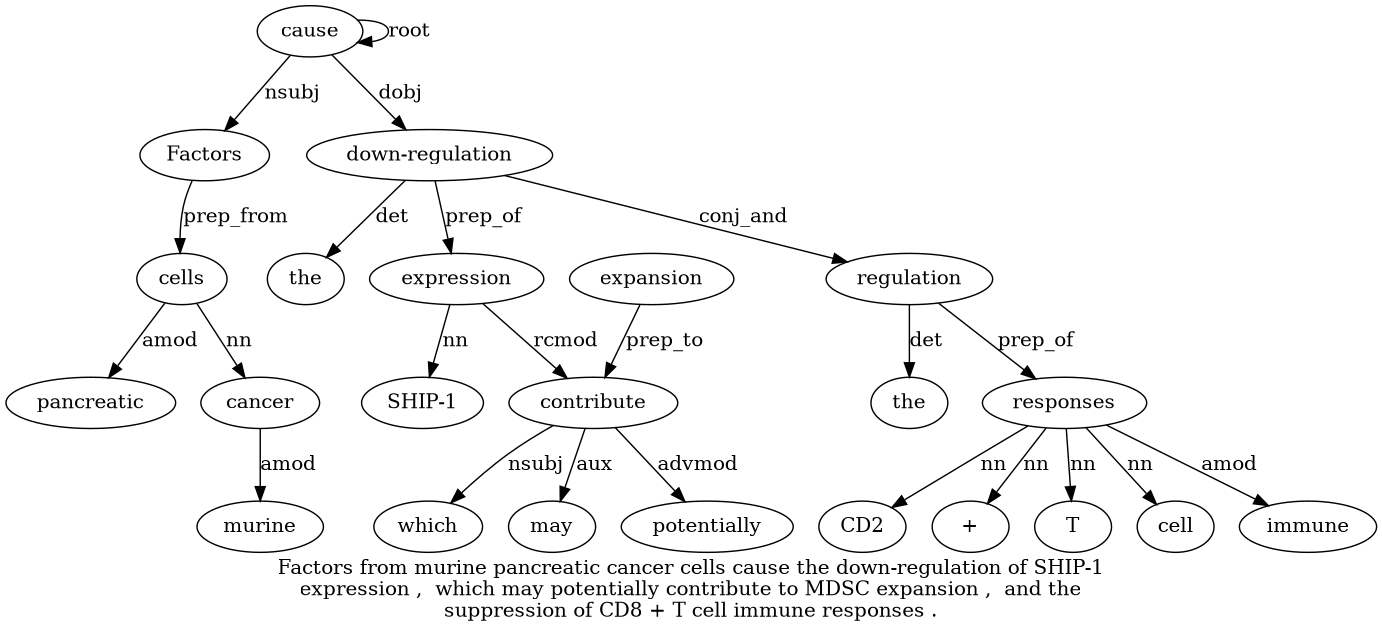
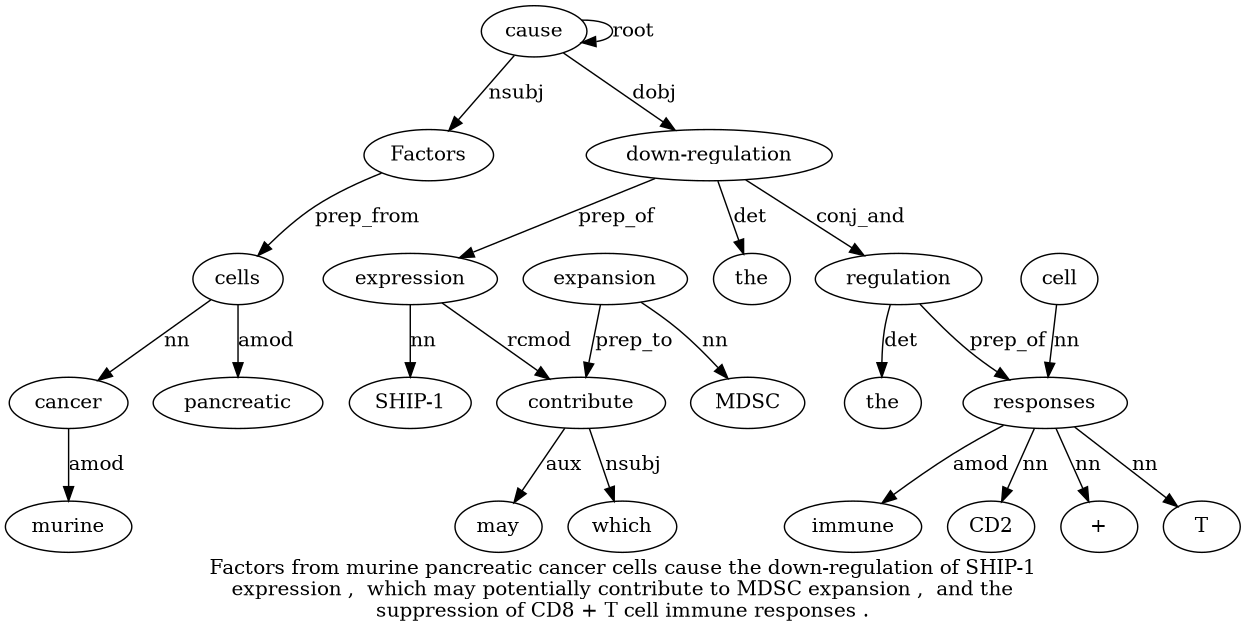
node "MDSC": added
edge "responses" -> "cell": reversed
node "potentially": removed
